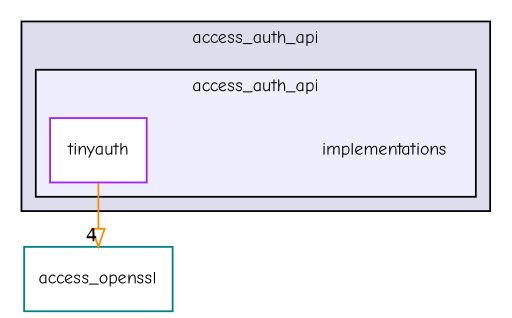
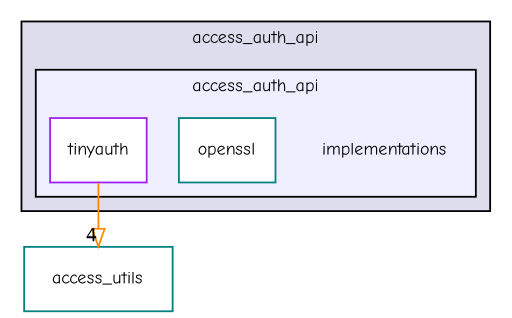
node "openssl": added
node "access_openssl": label "access_openssl" -> "access_utils"
